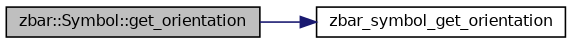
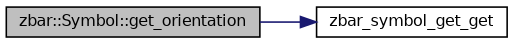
node "zbar_symbol_get_orientation": label "zbar_symbol_get_orientation" -> "zbar_symbol_get_get"
